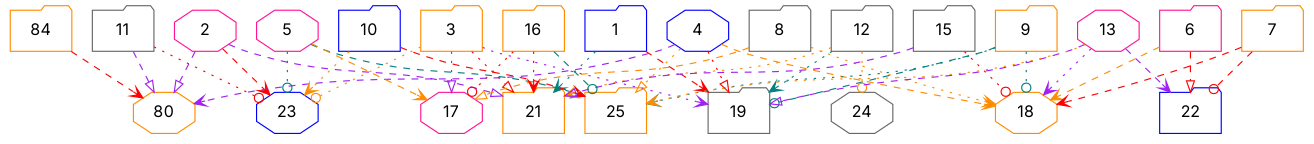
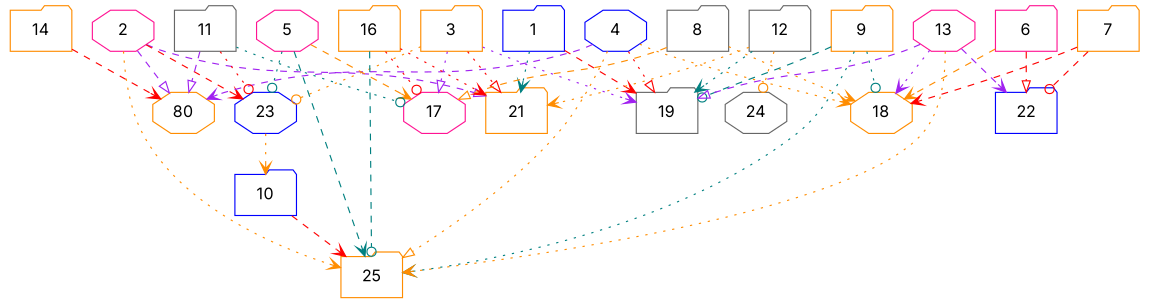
node "84": label "84" -> "14"
node "15": removed
edge "10" -> "23": reversed
edge "11" -> "17": added
edge "4" -> "18": style dashed -> dotted
edge "2" -> "25": added
